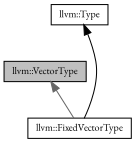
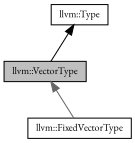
edge "llvm::FixedVectorType" -> "llvm::Type": now "llvm::VectorType" -> "llvm::Type"
